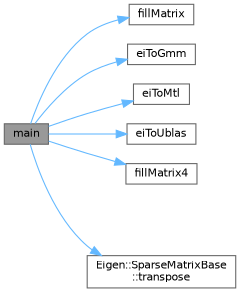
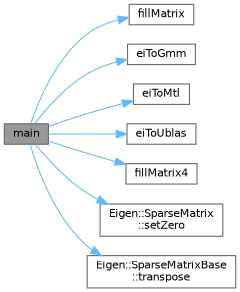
node "Eigen::SparseMatrix ::setZero": added
